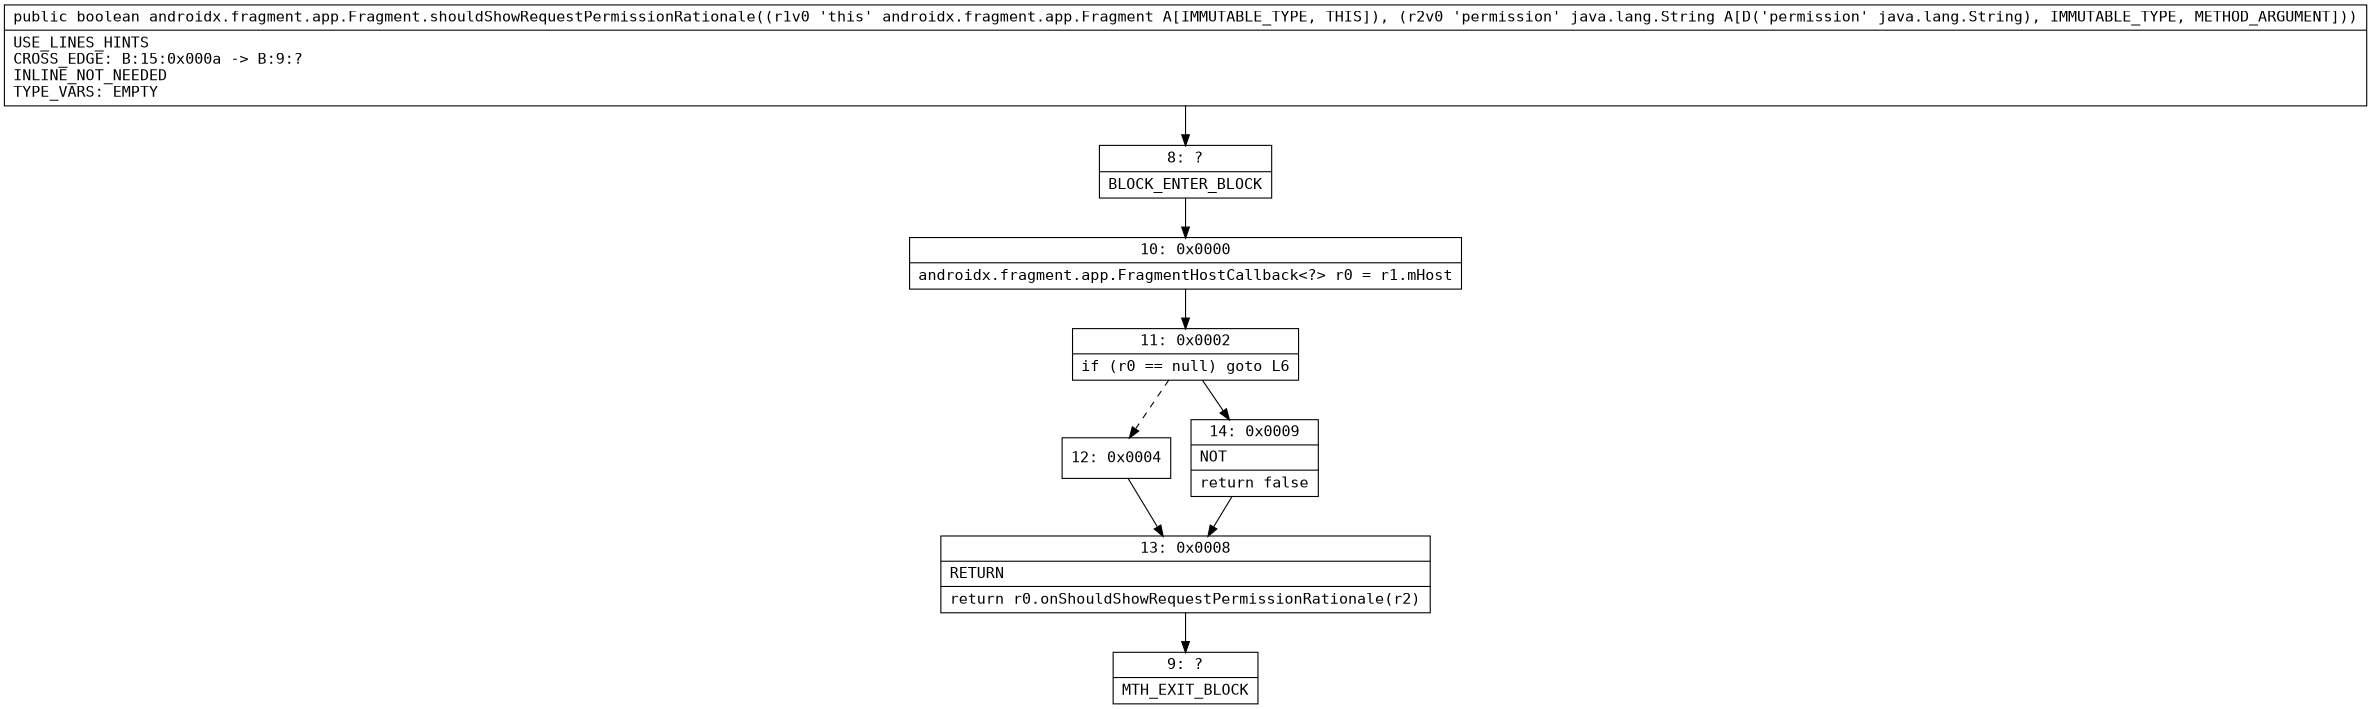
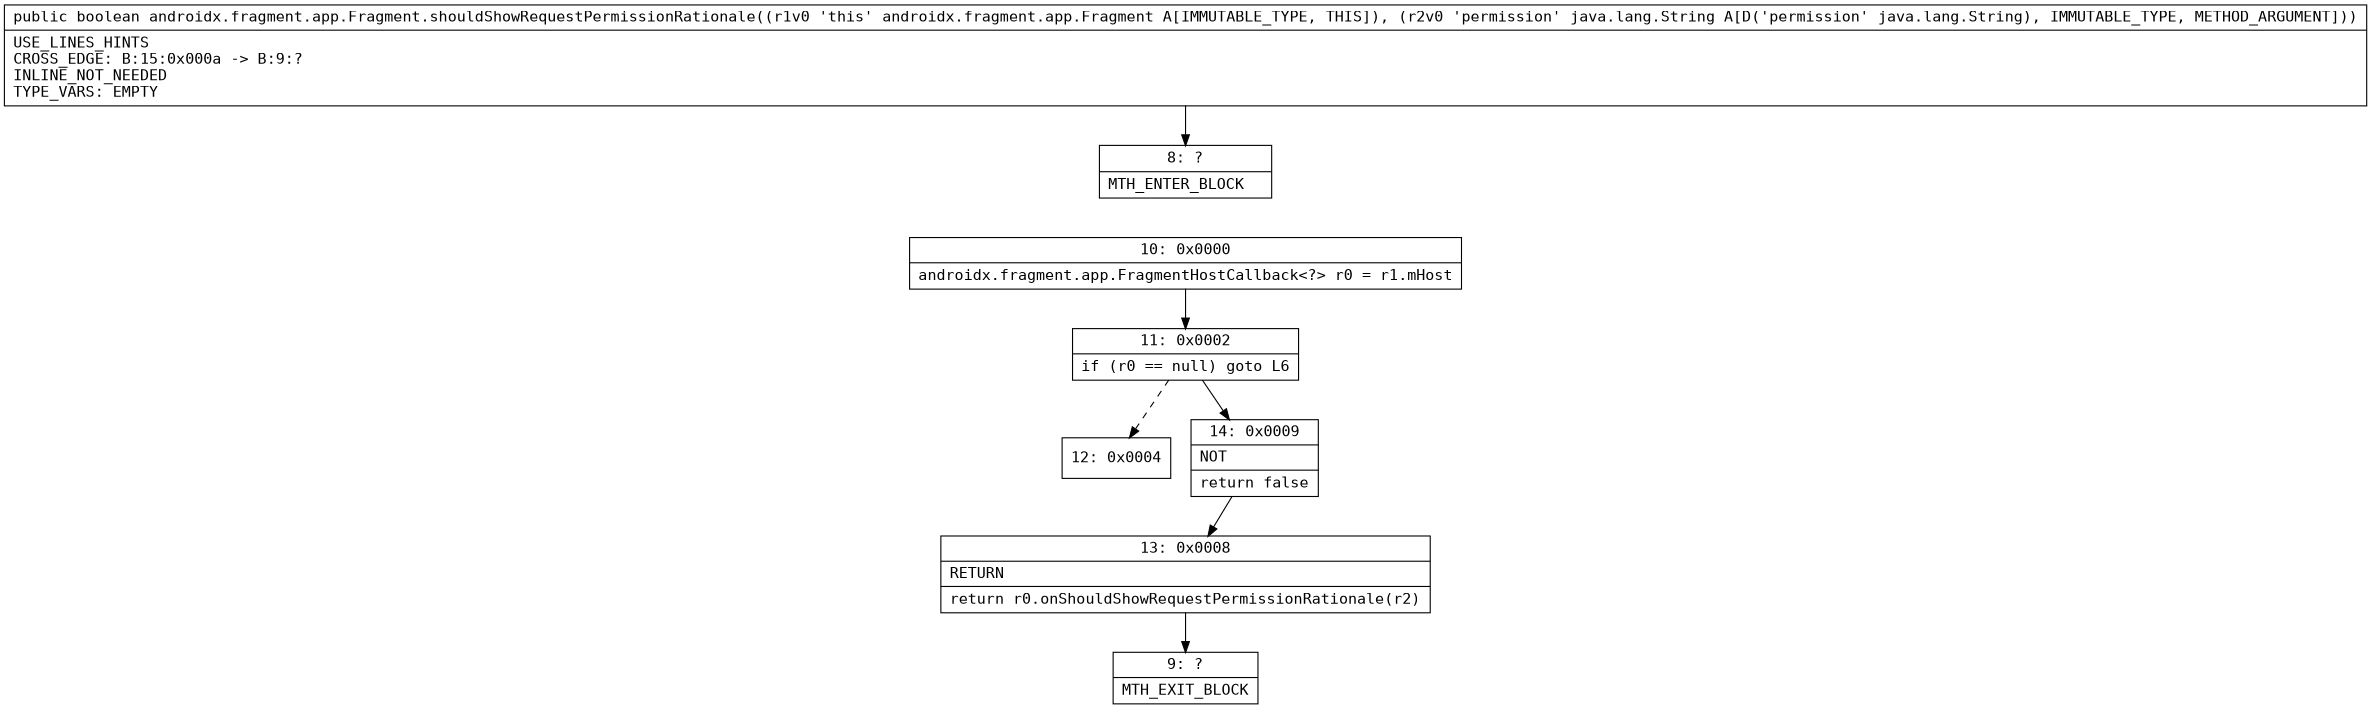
node "8: ?": text "BLOCK_ENTER_BLOCK" -> "MTH_ENTER_BLOCK"
edge "8: ?" -> "10: 0x0000": removed
edge "12: 0x0004" -> "13: 0x0008": removed
